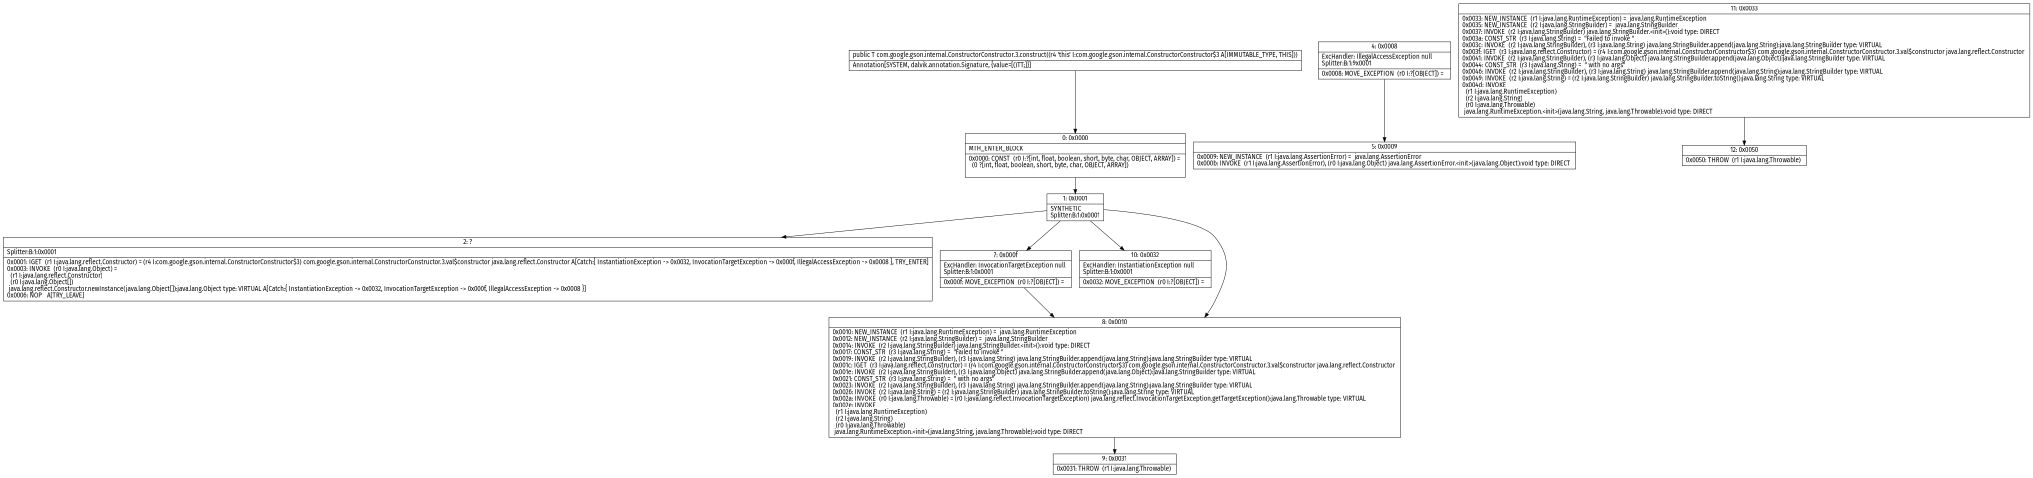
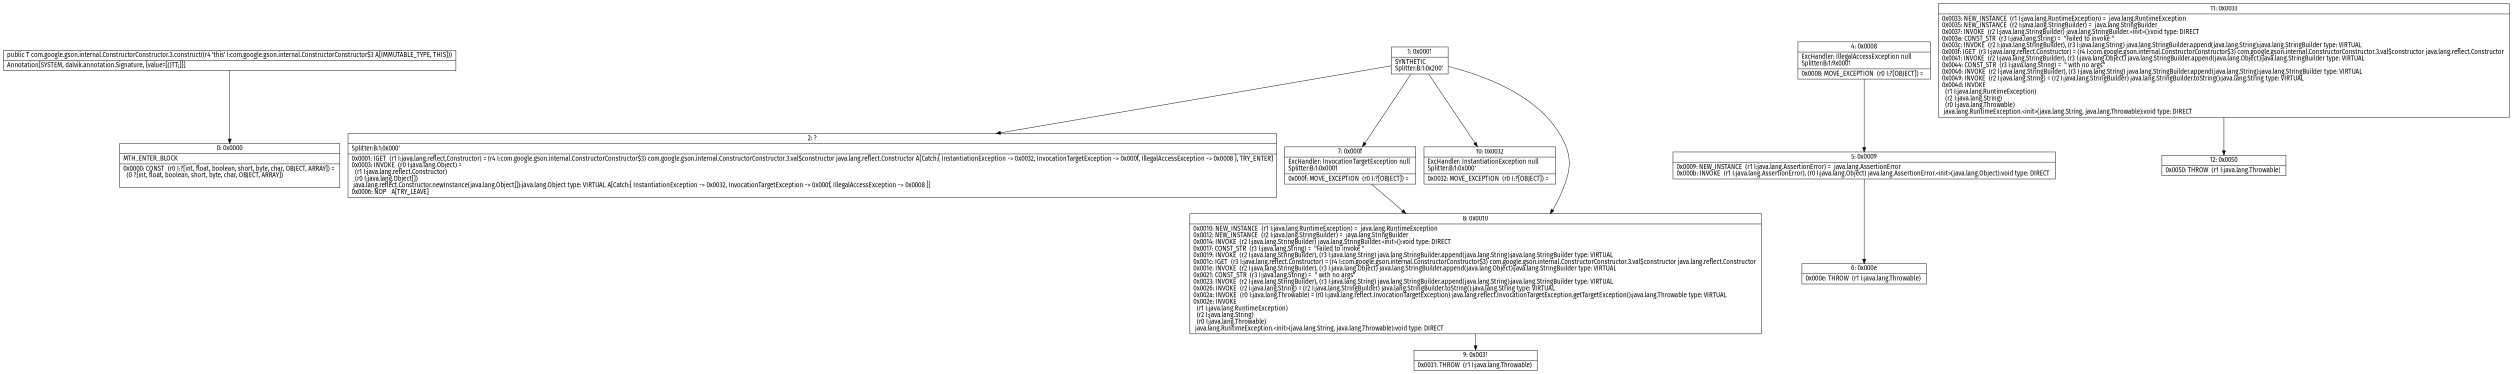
edge "0: 0x0000" -> "1: 0x0001": removed
node "1: 0x0001": text "Splitter:B:1:0x0001" -> "Splitter:B:1:0x2001"
node "6: 0x000e": added
